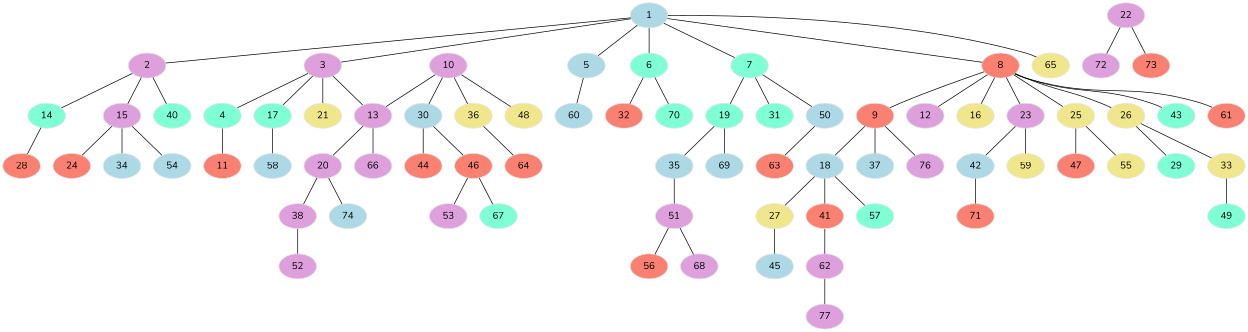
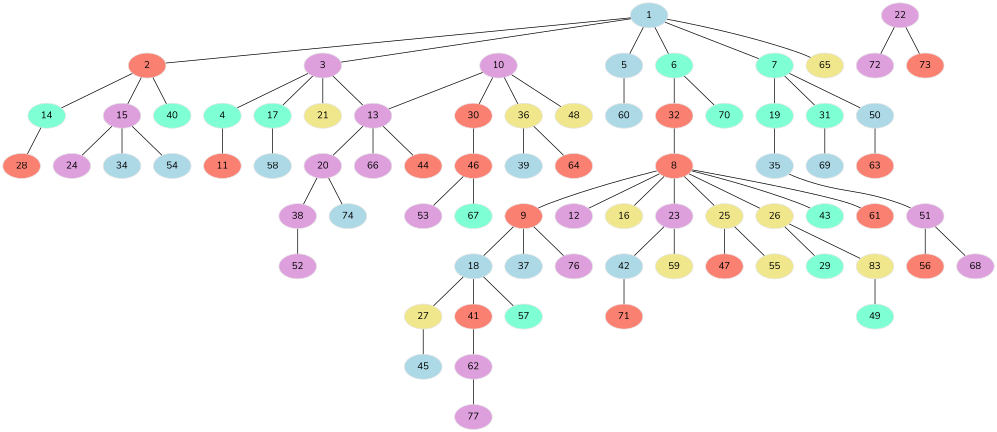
edge "1" -- "8": now "32" -- "8"
node "2": fillcolor plum -> salmon
node "30": fillcolor lightblue -> salmon
edge "30" -- "44": now "13" -- "44"
edge "19" -- "69": now "31" -- "69"
node "24": fillcolor salmon -> plum
node "39": added
node "33": label "33" -> "83"
